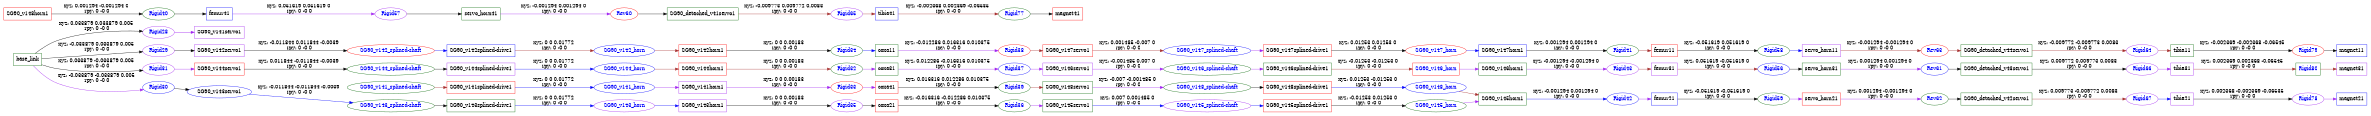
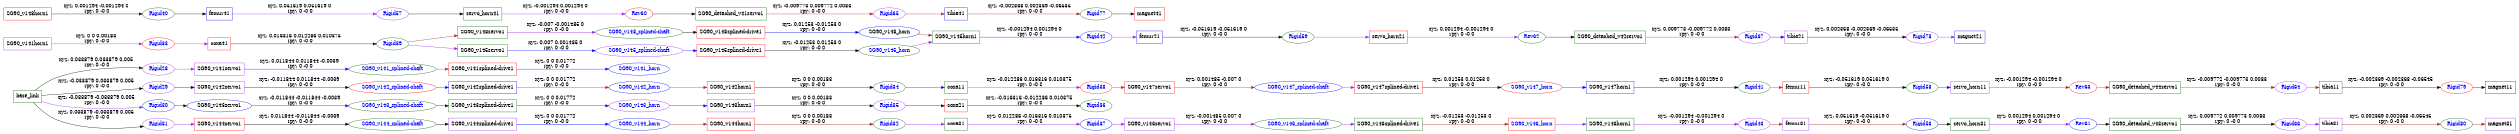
edge "SG90_v141servo1" -> "SG90_v141_splined-shaft": added, label "xyz: 0.011844 0.011844 -0.0039 rpy: 0 -0 0"
node "Rigid80": shape box -> ellipse
edge "SG90_v141_horn" -> "SG90_v141horn1": removed
node "SG90_v148_horn": fontcolor blue -> black
edge "Rigid36" -> "SG90_v145servo1": now "Rigid39" -> "SG90_v145servo1"
